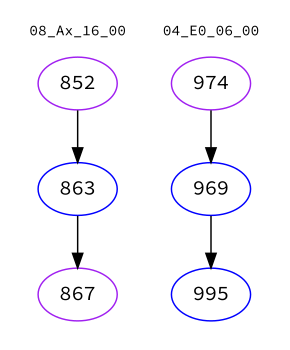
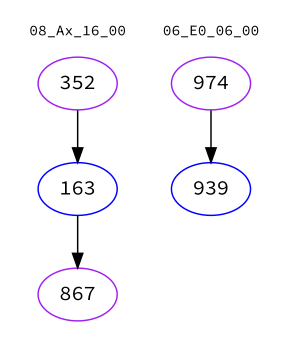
cluster "04_E0_06_00": label "04_E0_06_00" -> "06_E0_06_00"
node "852": label "852" -> "352"
node "863": label "863" -> "163"
node "969": label "969" -> "939"
node "995": removed
